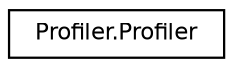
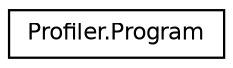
node "Profiler.Profiler": label "Profiler.Profiler" -> "Profiler.Program"
